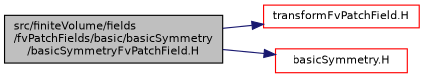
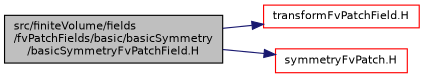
node "basicSymmetry.H": label "basicSymmetry.H" -> "symmetryFvPatch.H"
